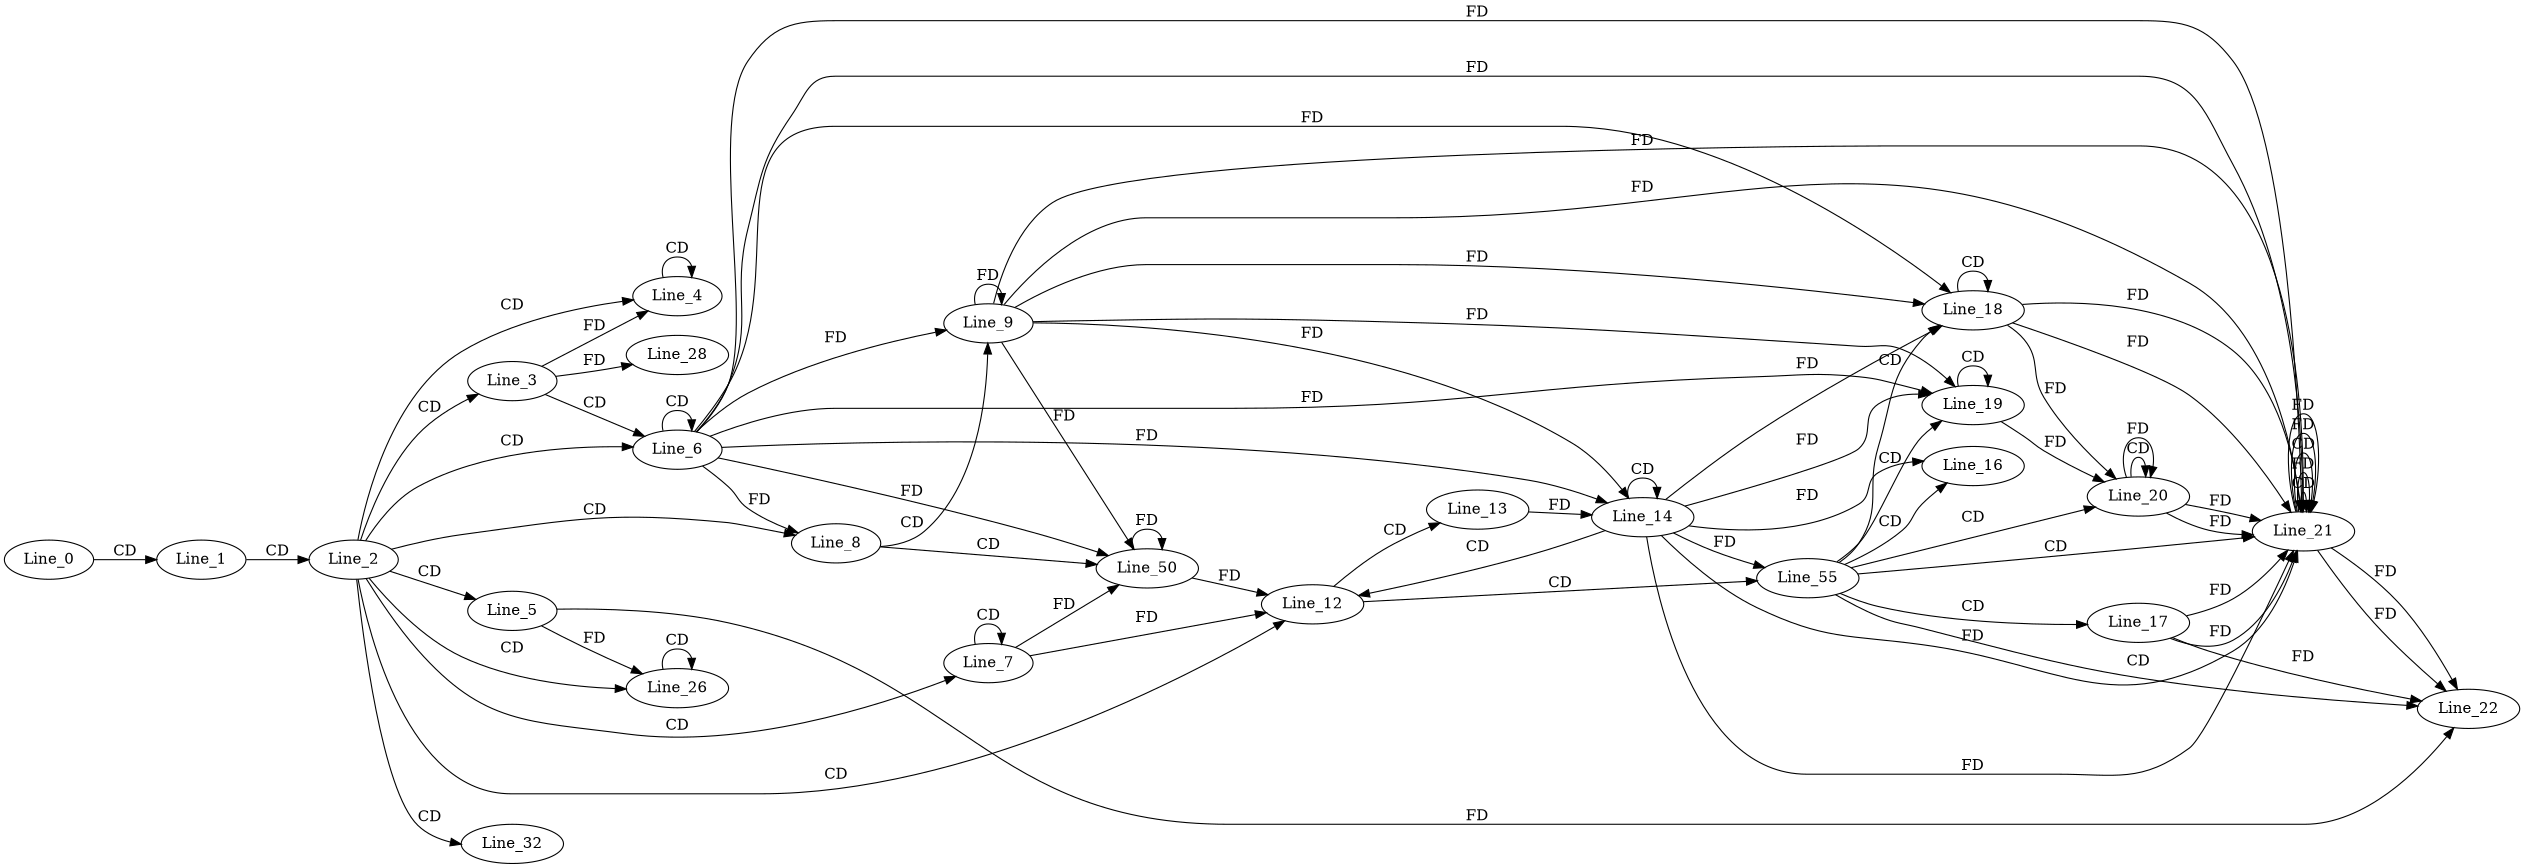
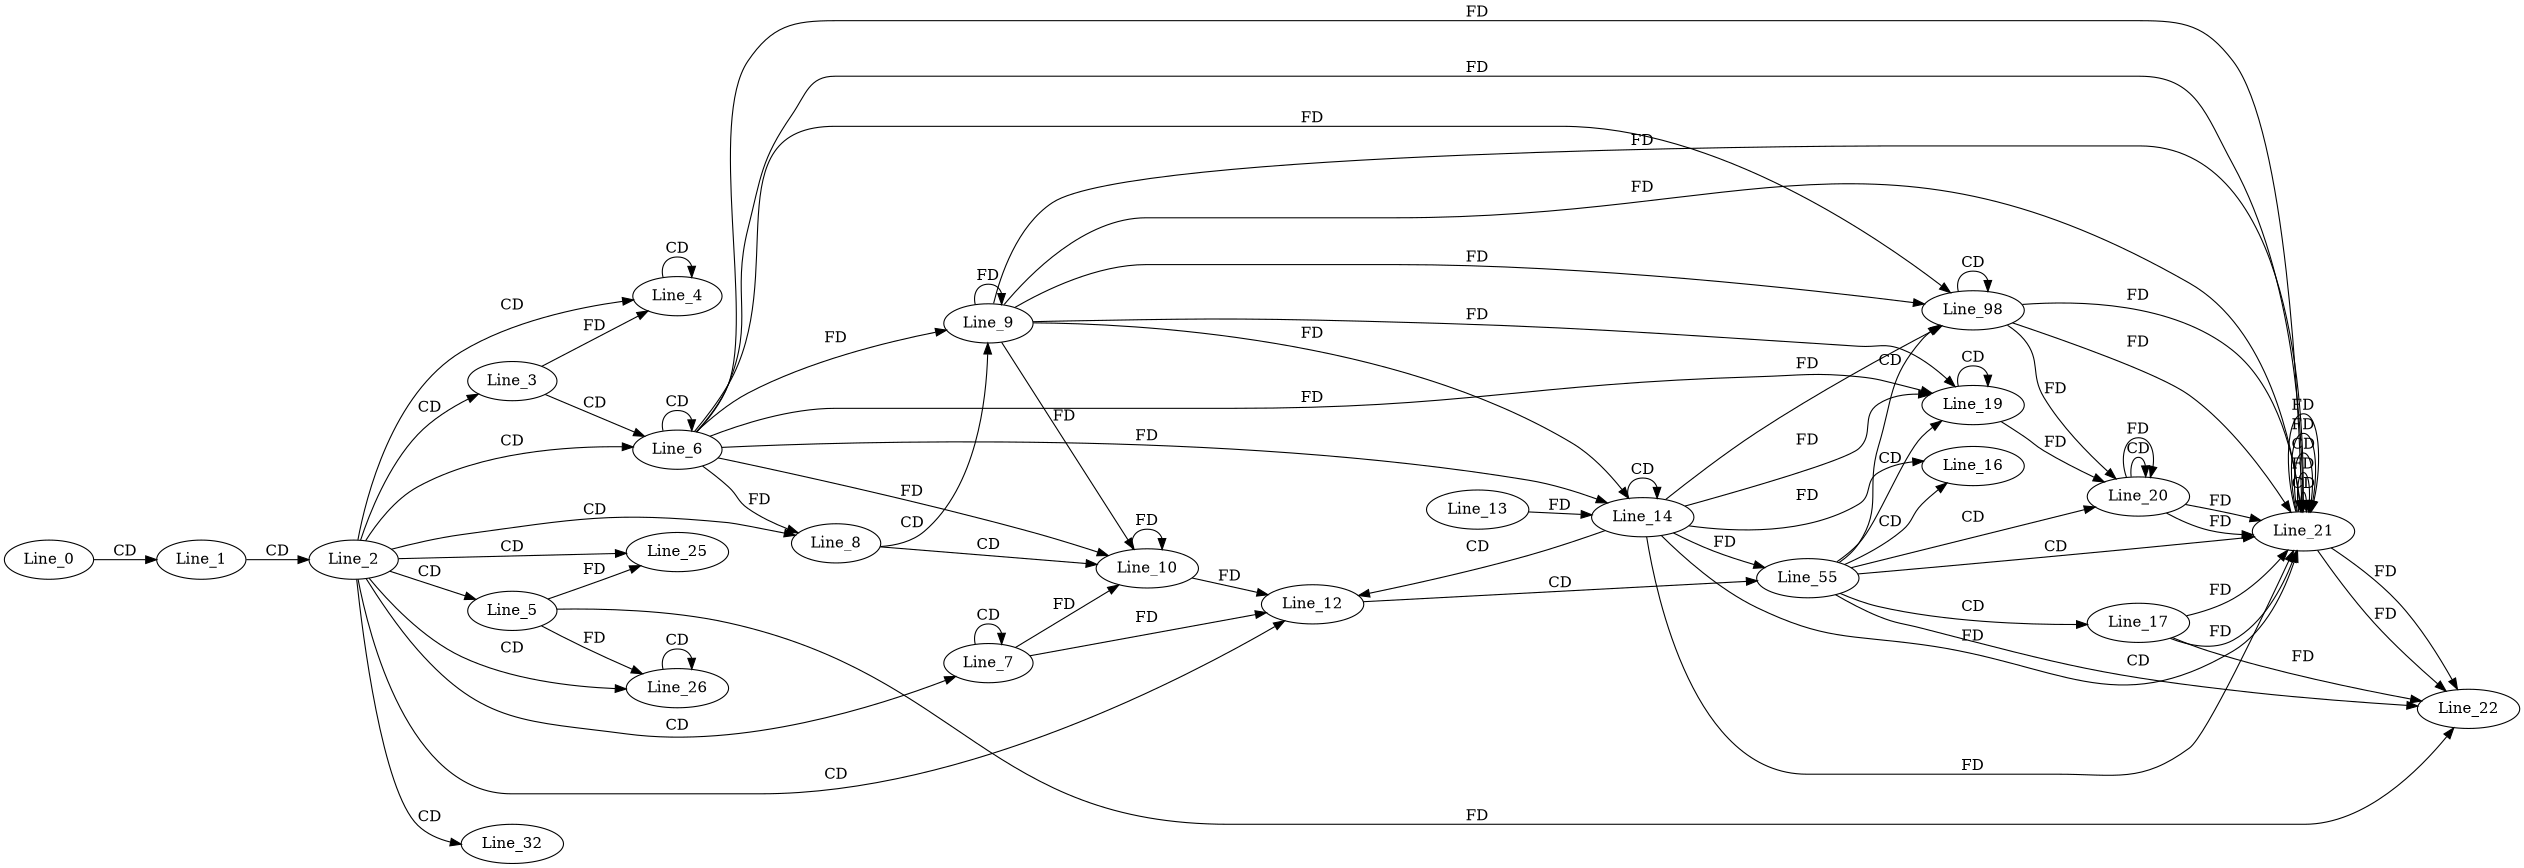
node "Line_18": label "Line_18" -> "Line_98"
node "Line_28": removed
node "Line_25": added
edge "Line_12" -> "Line_13": removed, label "CD"
node "Line_50": label "Line_50" -> "Line_10"
